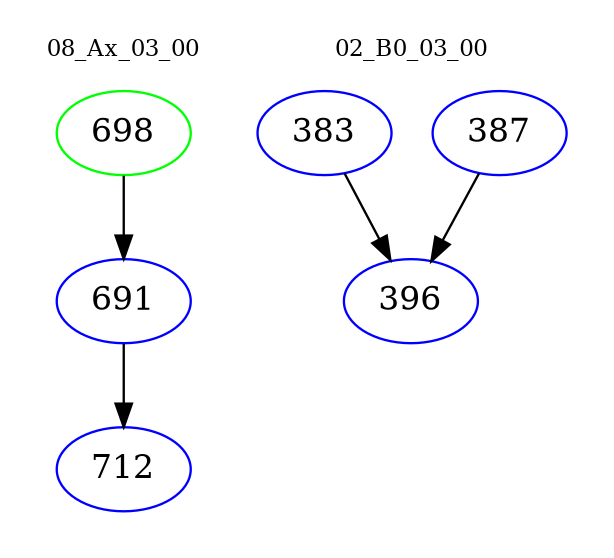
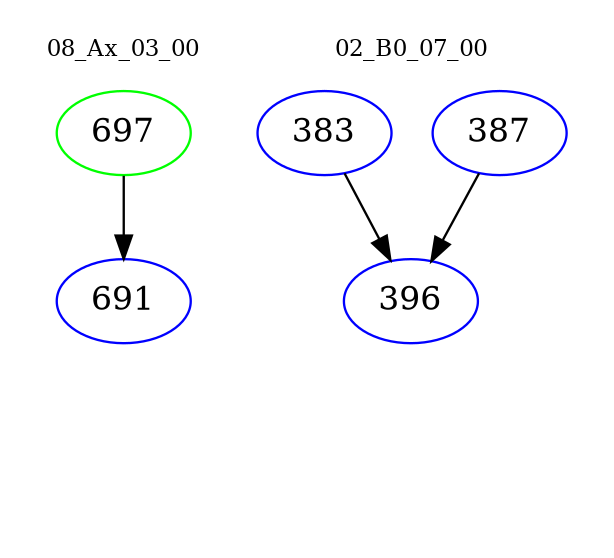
cluster "02_B0_03_00": label "02_B0_03_00" -> "02_B0_07_00"
node "698": label "698" -> "697"
node "712": removed
